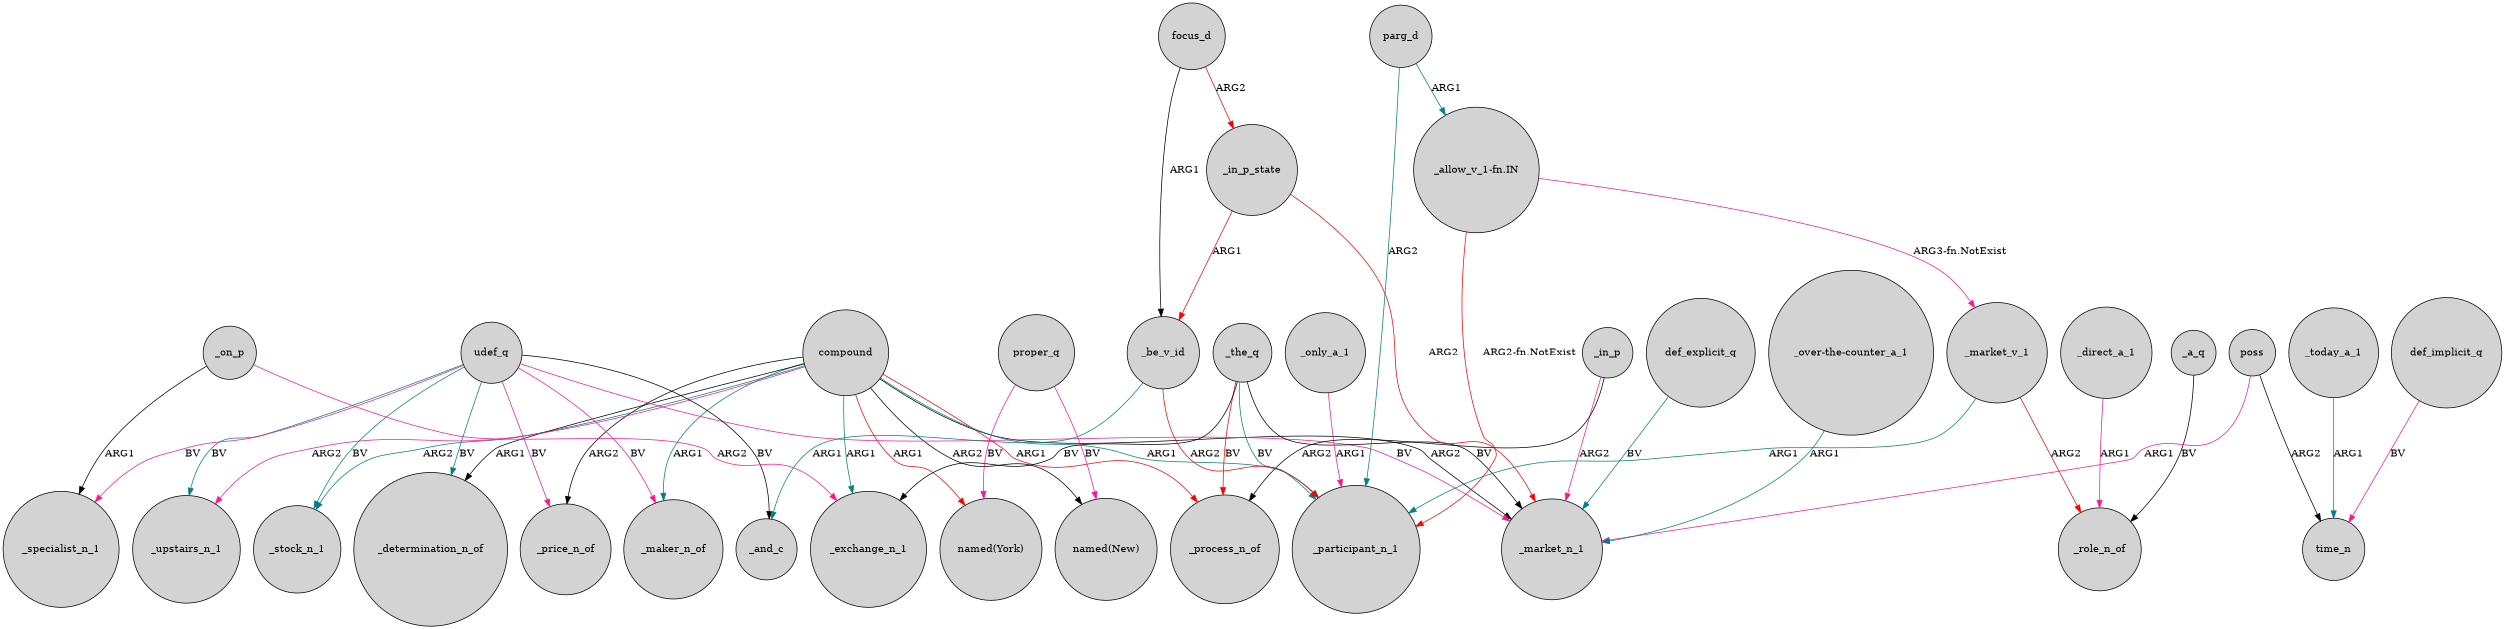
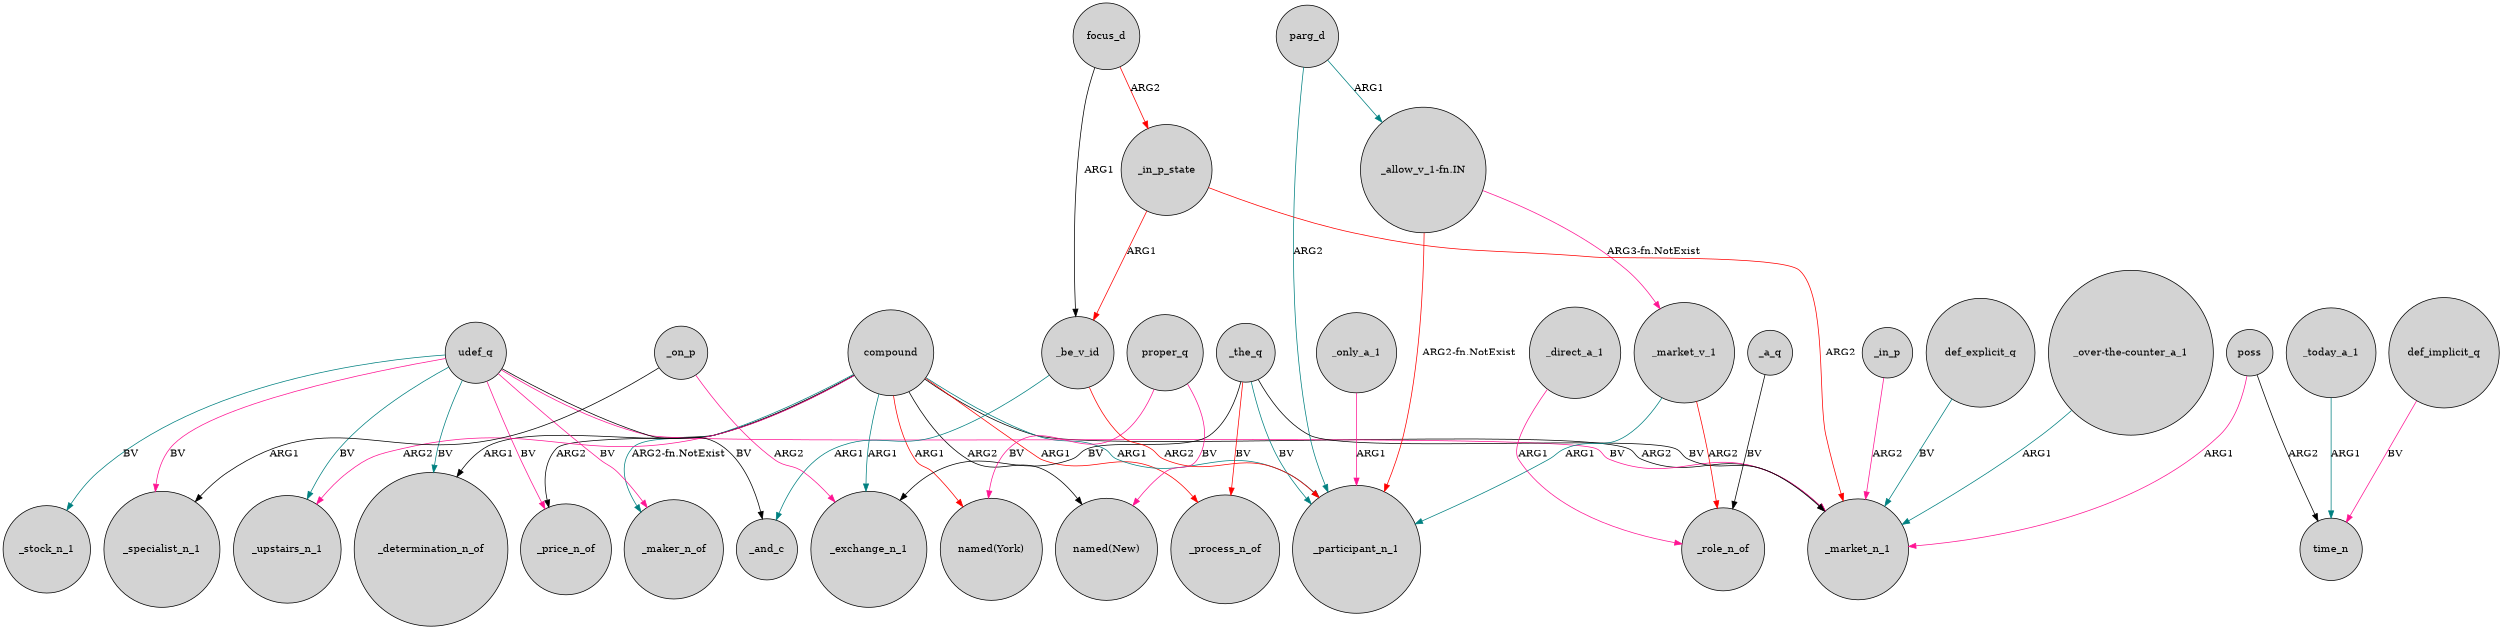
edge "compound" -> "_stock_n_1": removed, label "ARG2"
edge "_in_p" -> "_process_n_of": removed, label "ARG2"
edge "compound" -> "_maker_n_of": label "ARG1" -> "ARG2-fn.NotExist"
